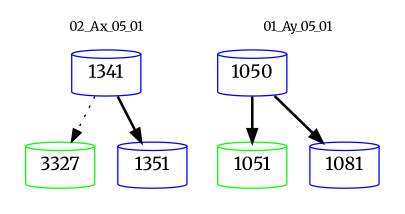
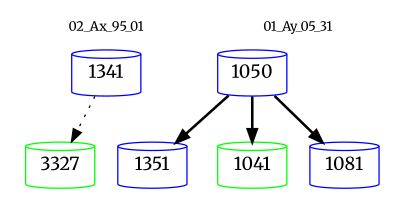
cluster "02_Ax_05_01": label "02_Ax_05_01" -> "02_Ax_95_01"
cluster "01_Ay_05_01": label "01_Ay_05_01" -> "01_Ay_05_31"
edge "1341" -> "1351": now "1050" -> "1351"
node "1051": label "1051" -> "1041"
